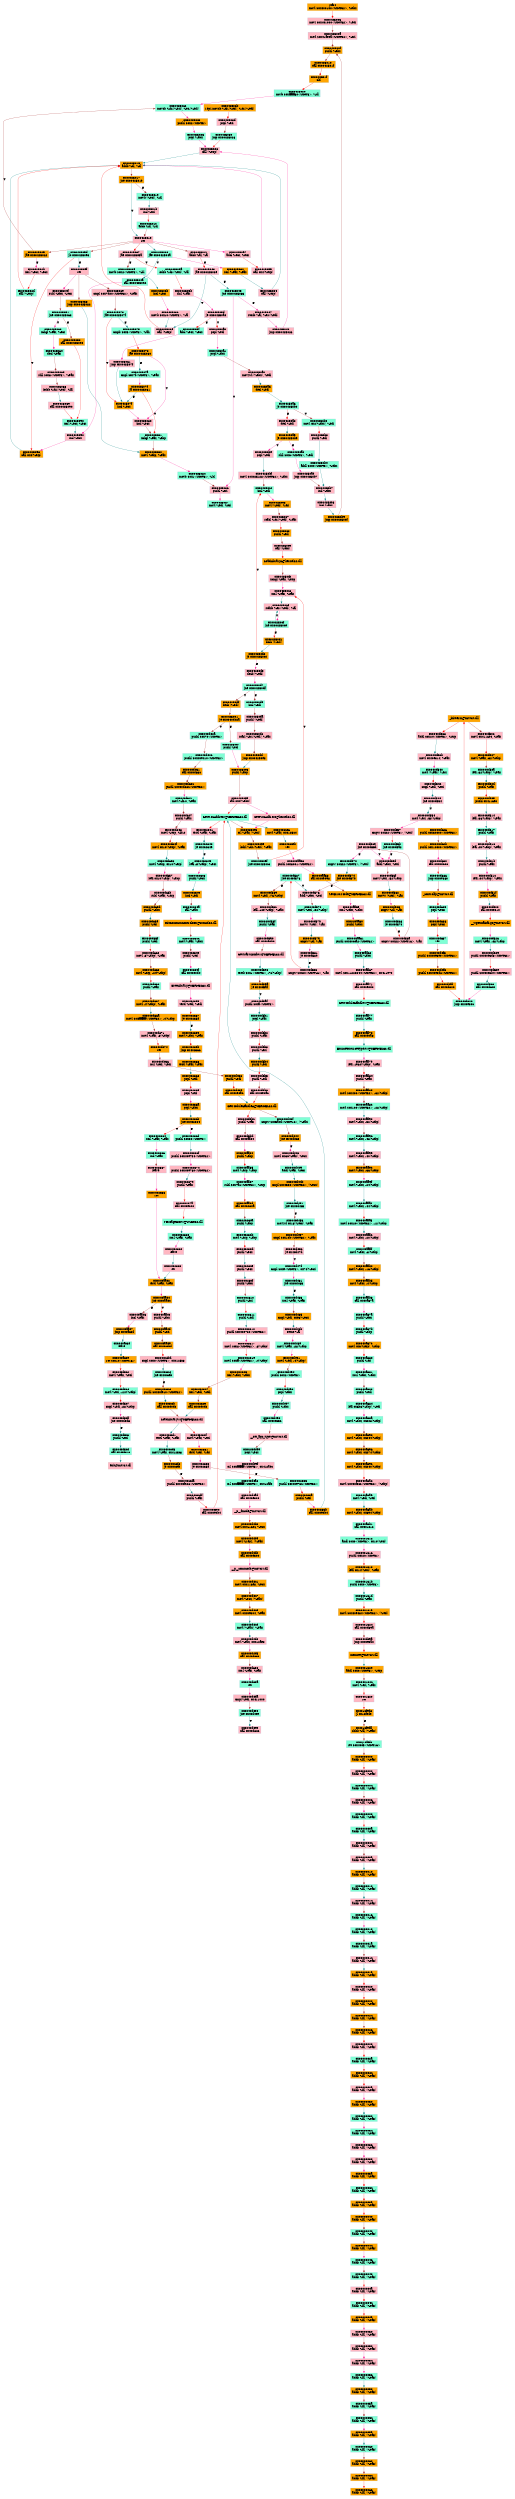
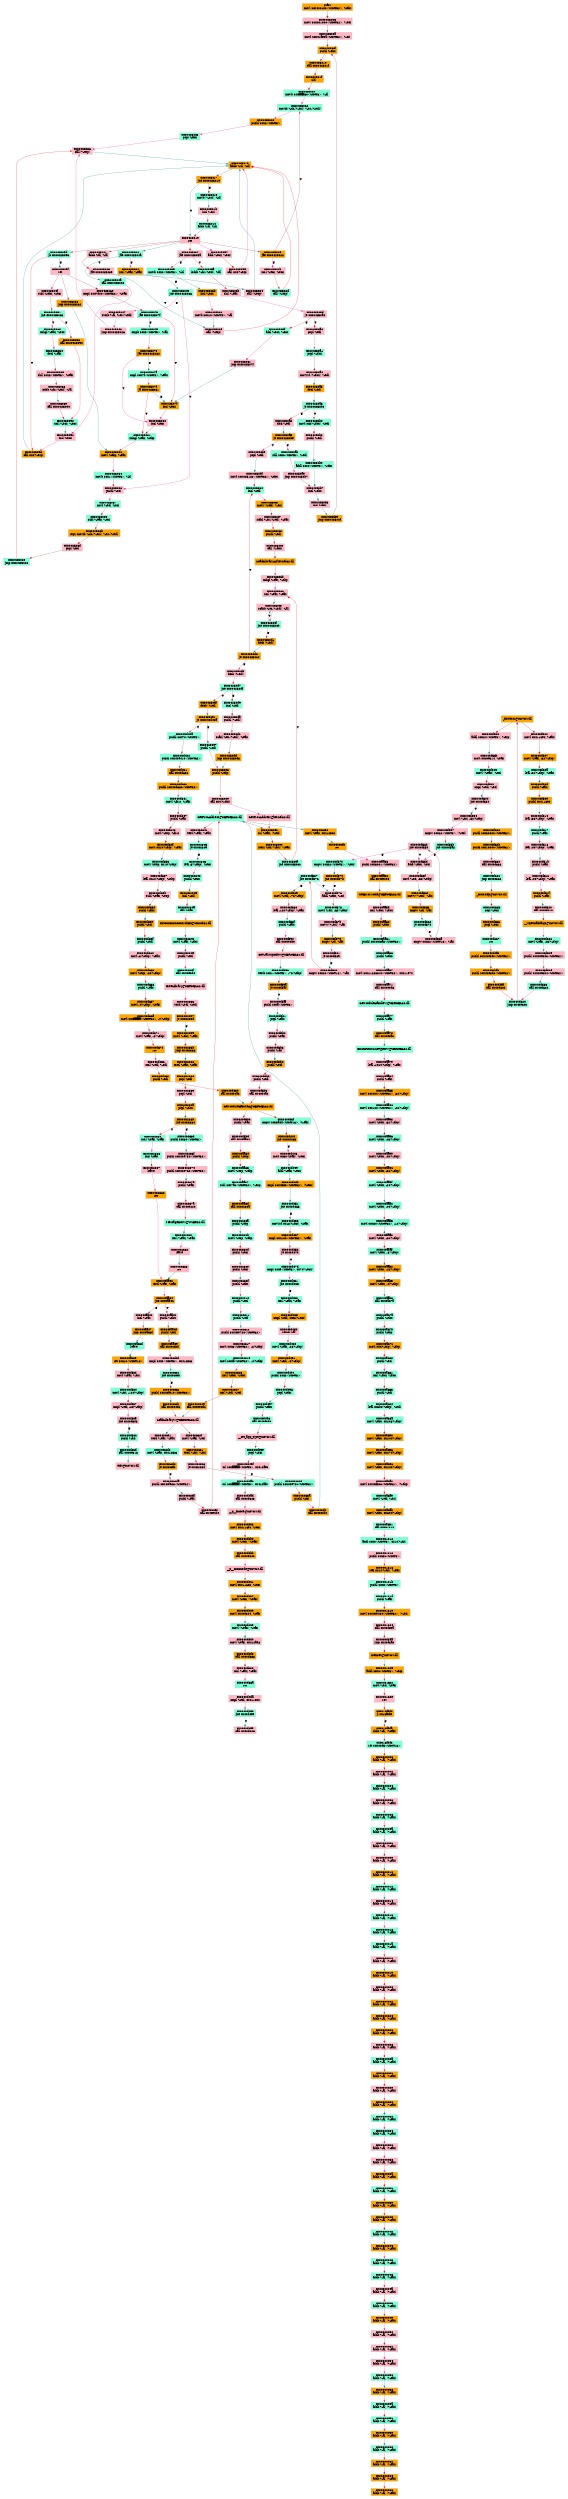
node "0x00425089 subl %eax, %esi": added
node "0x0040d4b9 movl %repz, (%eax)": label "0x0040d4b9 movl %repz, (%eax)" -> "0x0040d4b9 movl %ecx, (%eax)"
